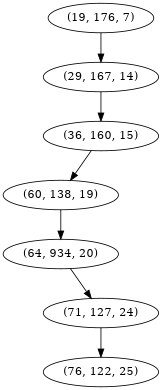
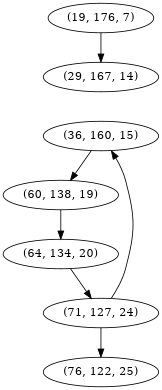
edge "(29, 167, 14)" -> "(36, 160, 15)": now "(71, 127, 24)" -> "(36, 160, 15)"
node "(64, 934, 20)": label "(64, 934, 20)" -> "(64, 134, 20)"
